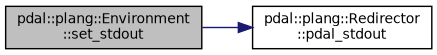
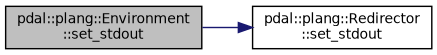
node "pdal::plang::Redirector ::pdal_stdout": label "pdal::plang::Redirector ::pdal_stdout" -> "pdal::plang::Redirector ::set_stdout"
